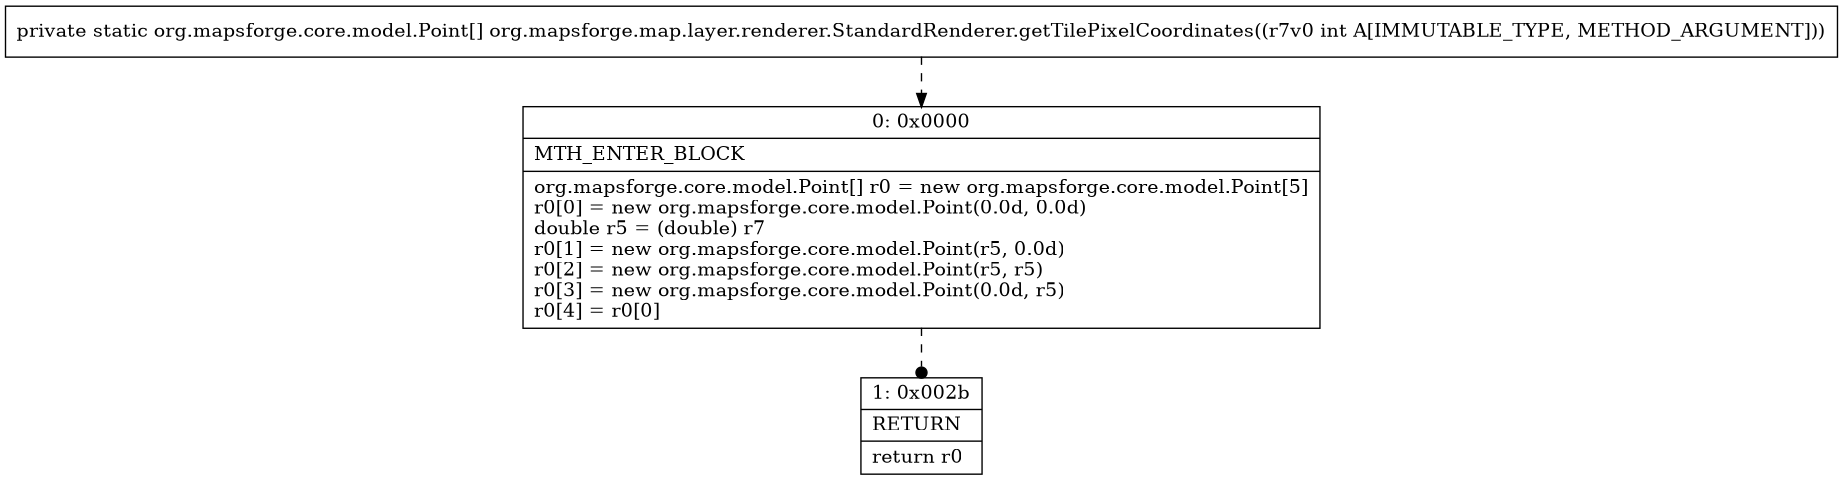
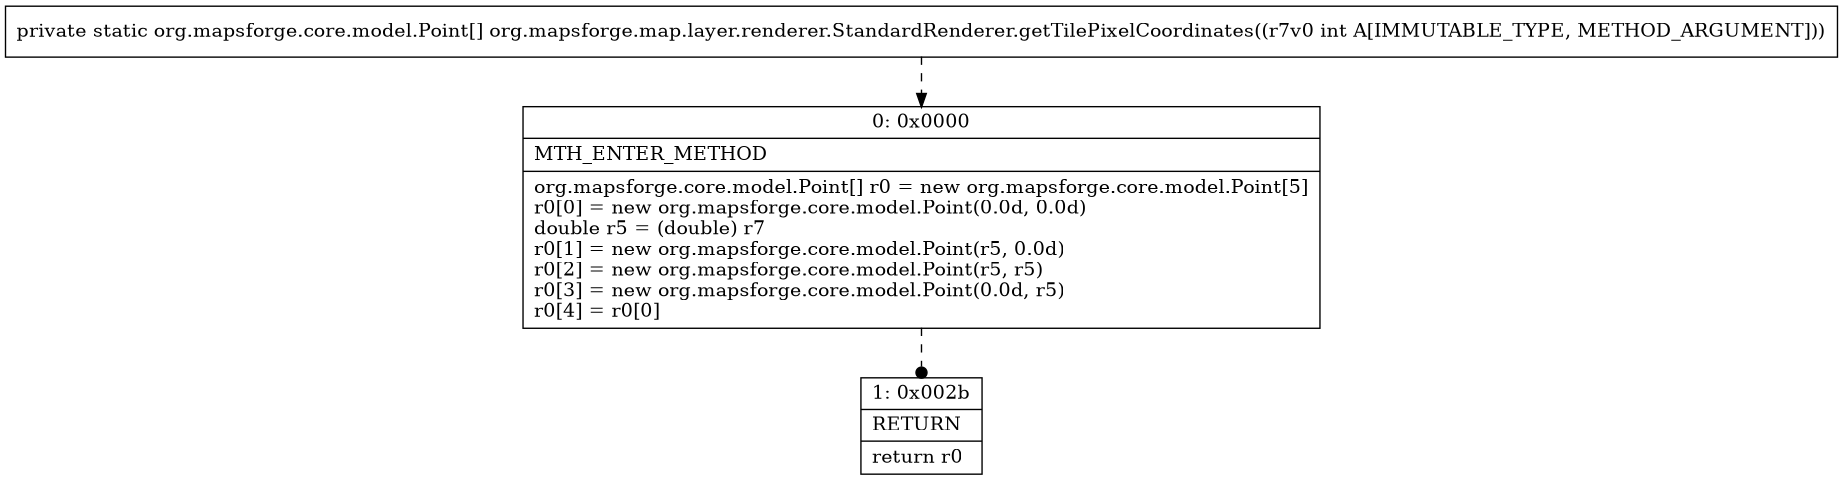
node "0: 0x0000": text "MTH_ENTER_BLOCK" -> "MTH_ENTER_METHOD"
